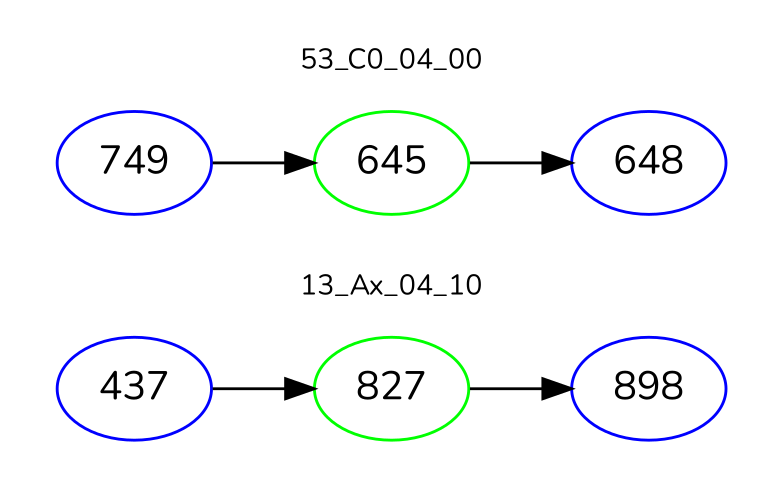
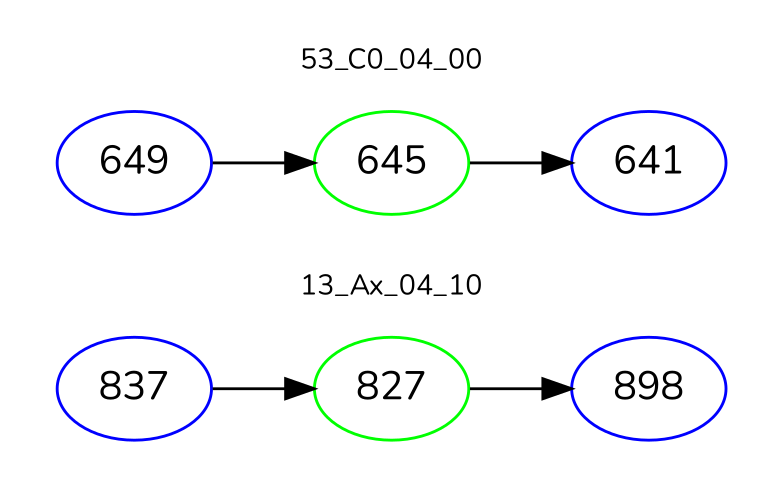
node "749": label "749" -> "649"
node "648": label "648" -> "641"
node "437": label "437" -> "837"
